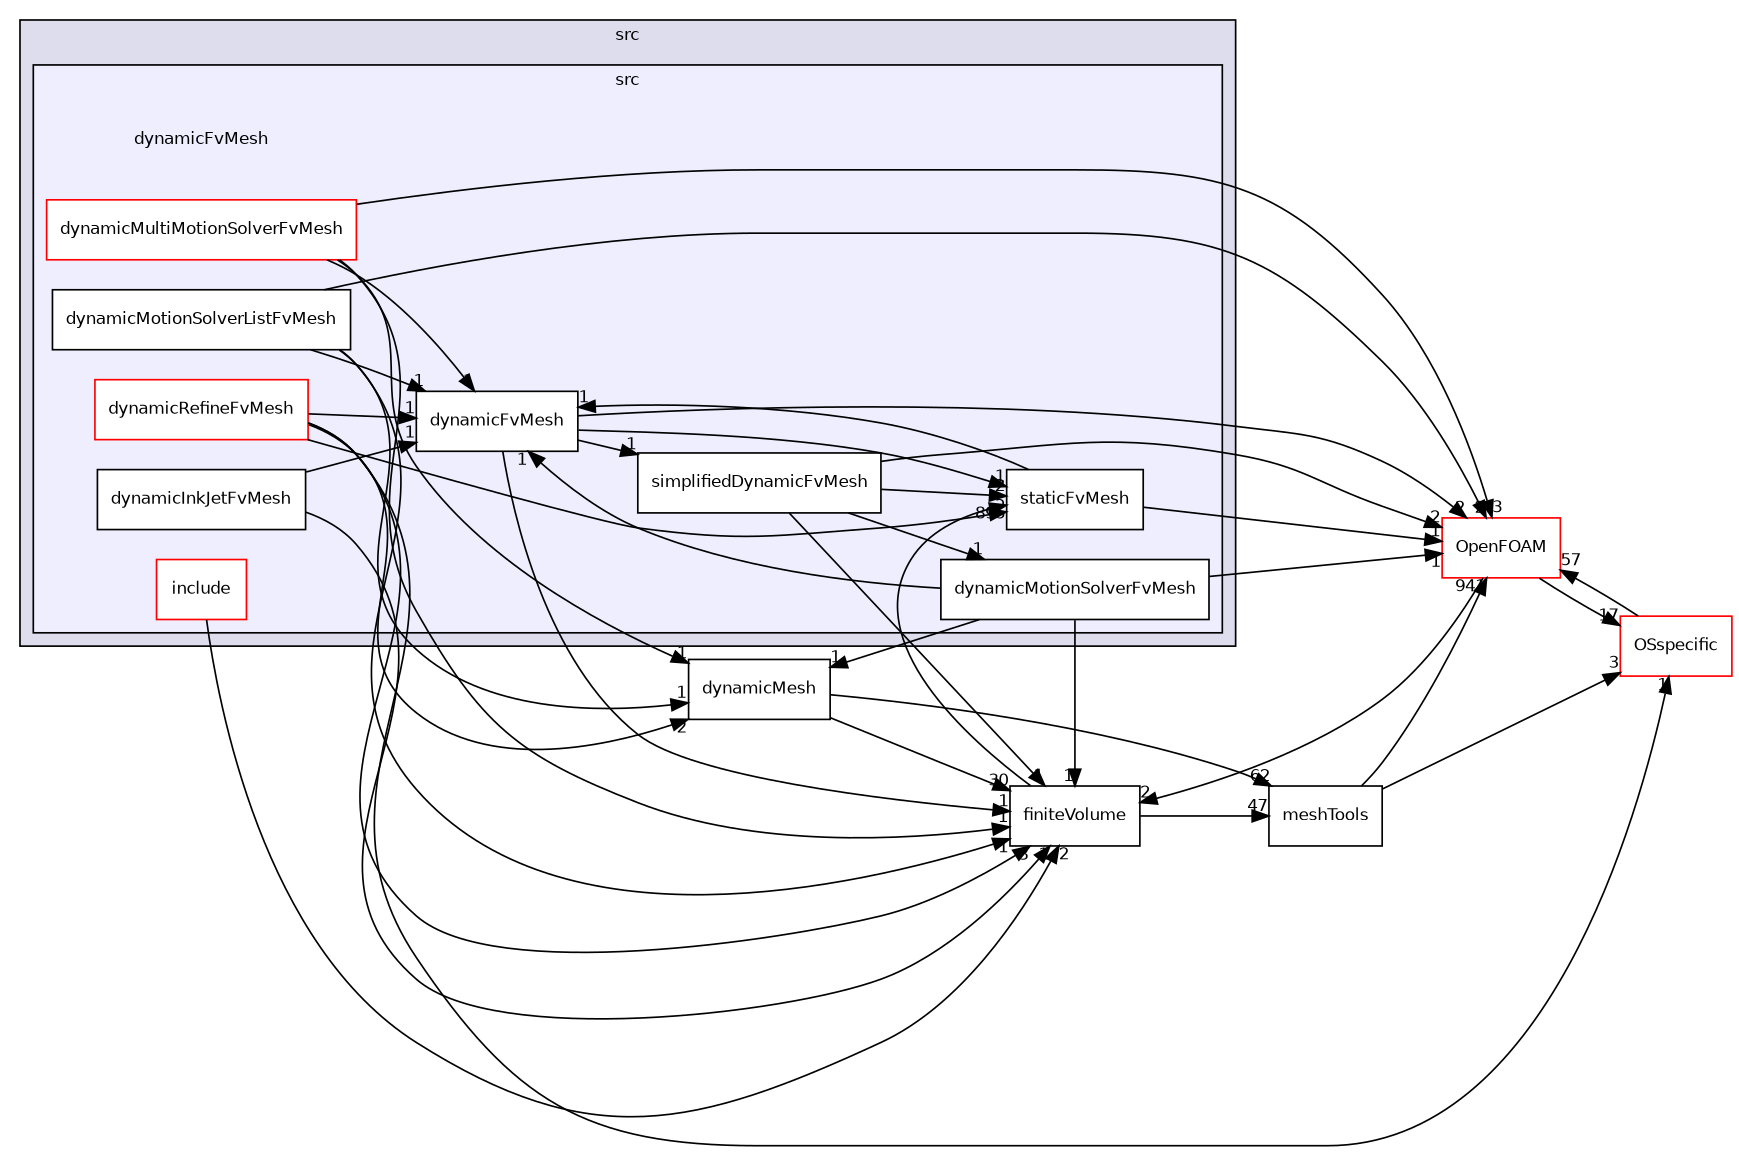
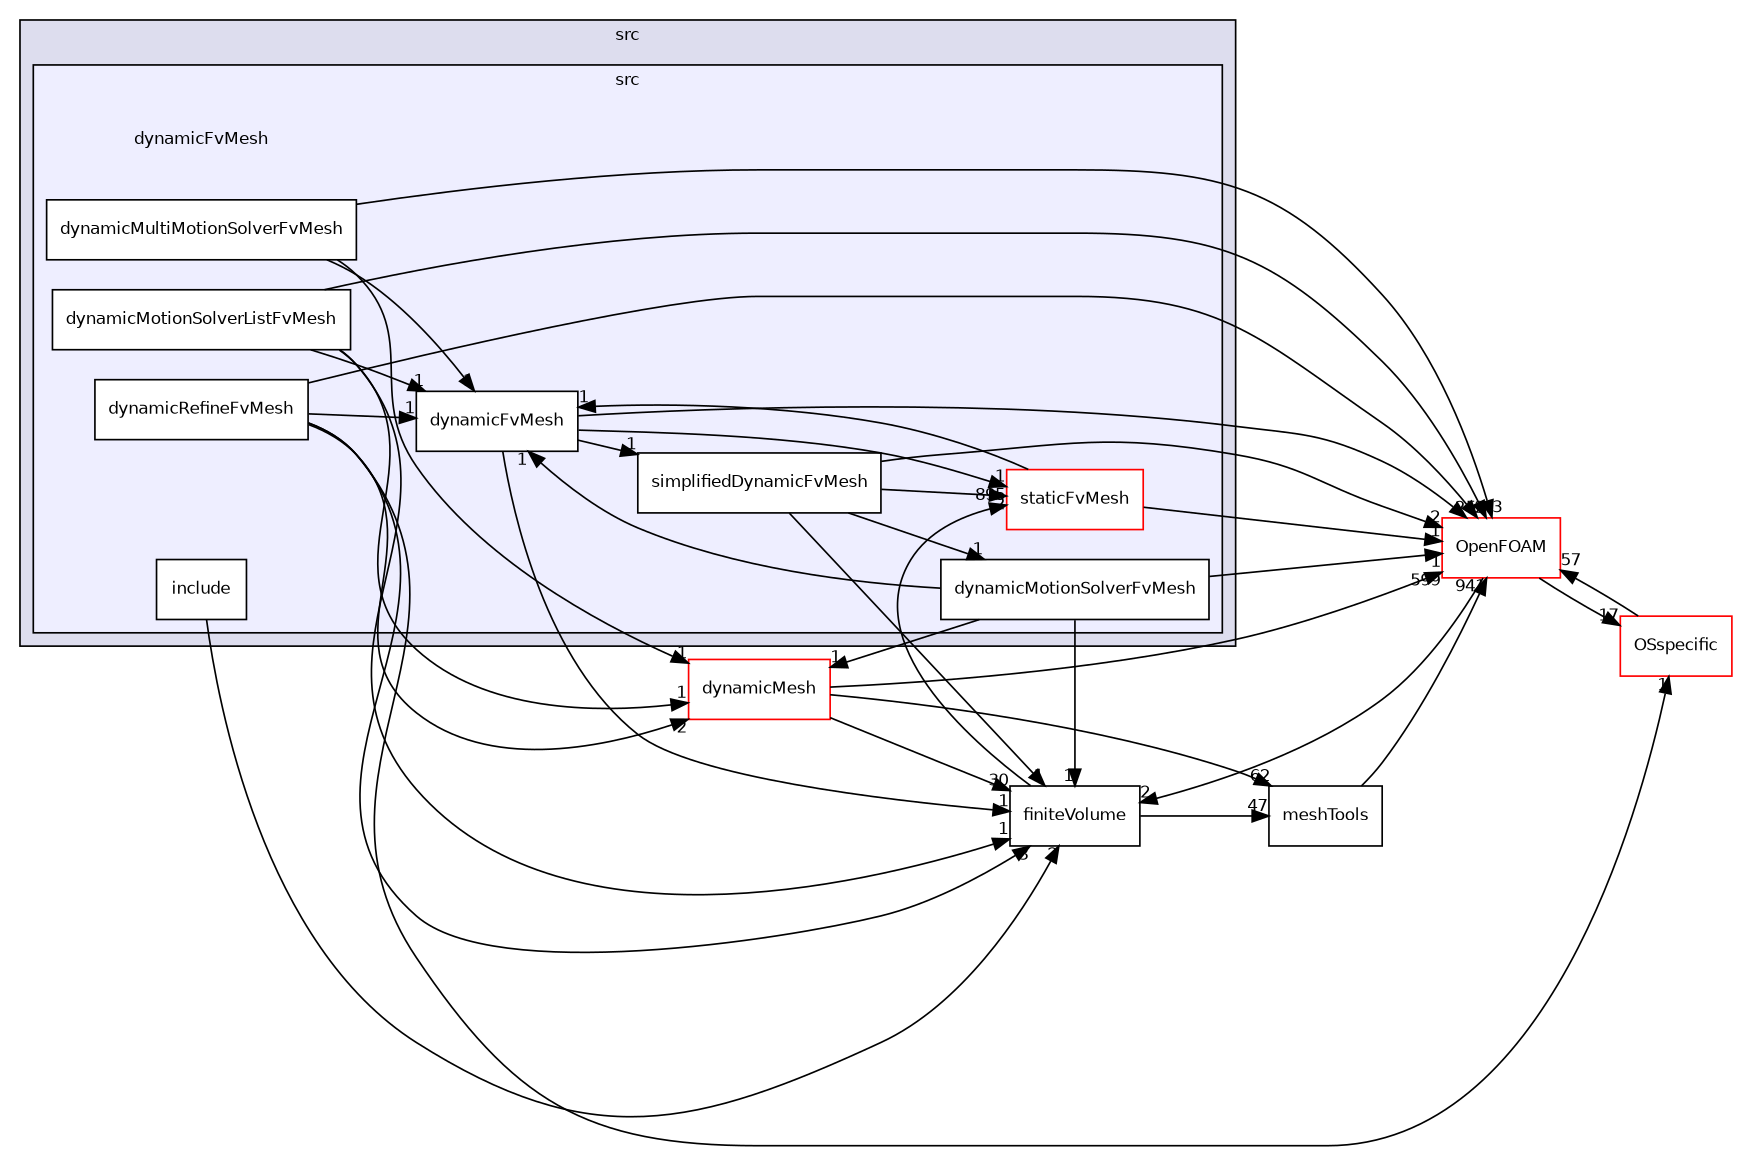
node "dynamicMultiMotionSolverFvMesh": color red -> black
node "dynamicRefineFvMesh": color red -> black
node "dynamicInkJetFvMesh": removed
node "staticFvMesh": color black -> red
edge "dynamicRefineFvMesh" -> "staticFvMesh": now "dynamicRefineFvMesh" -> "OpenFOAM"
node "include": color red -> black
edge "dynamicMesh" -> "OpenFOAM": added
node "dynamicMesh": color black -> red
edge "dynamicMultiMotionSolverFvMesh" -> "finiteVolume": removed
edge "meshTools" -> "OSspecific": removed
